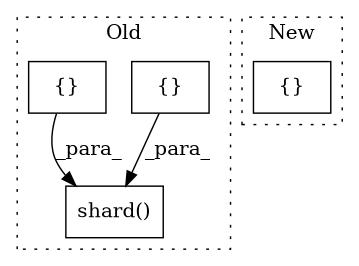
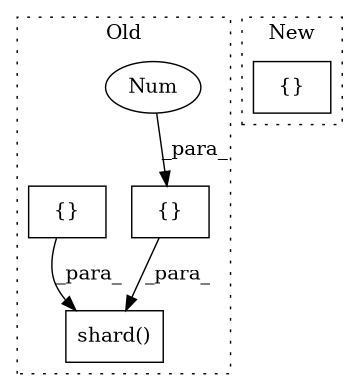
node "Num": added
